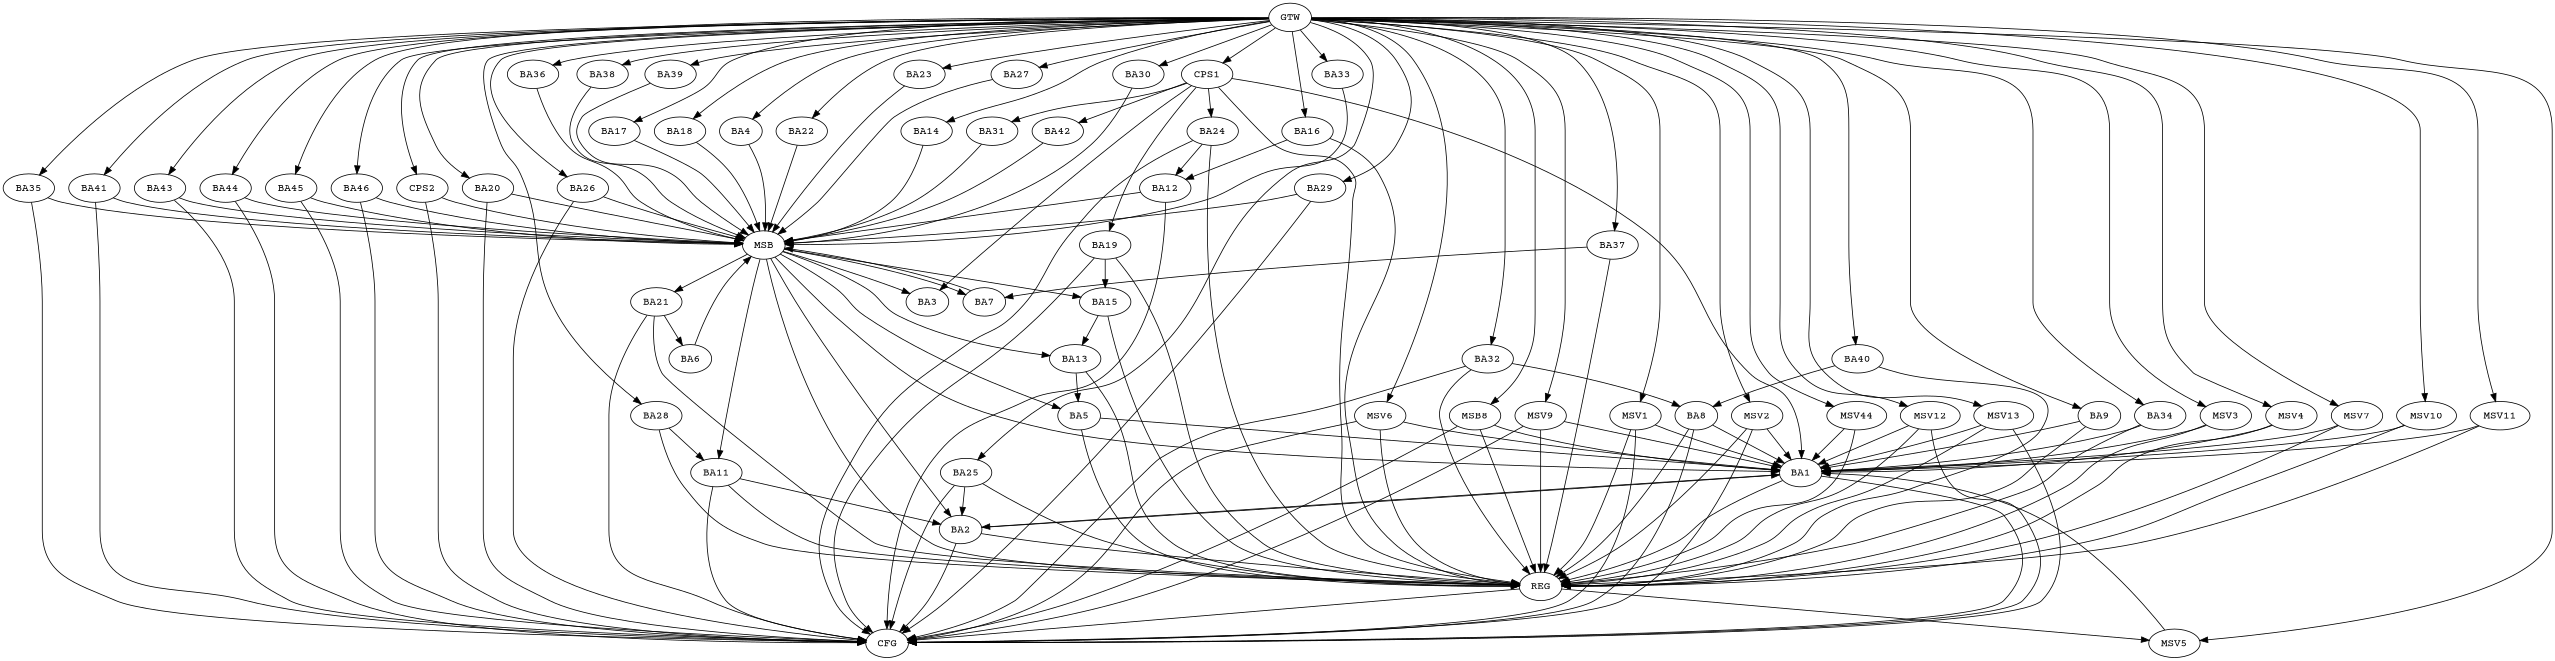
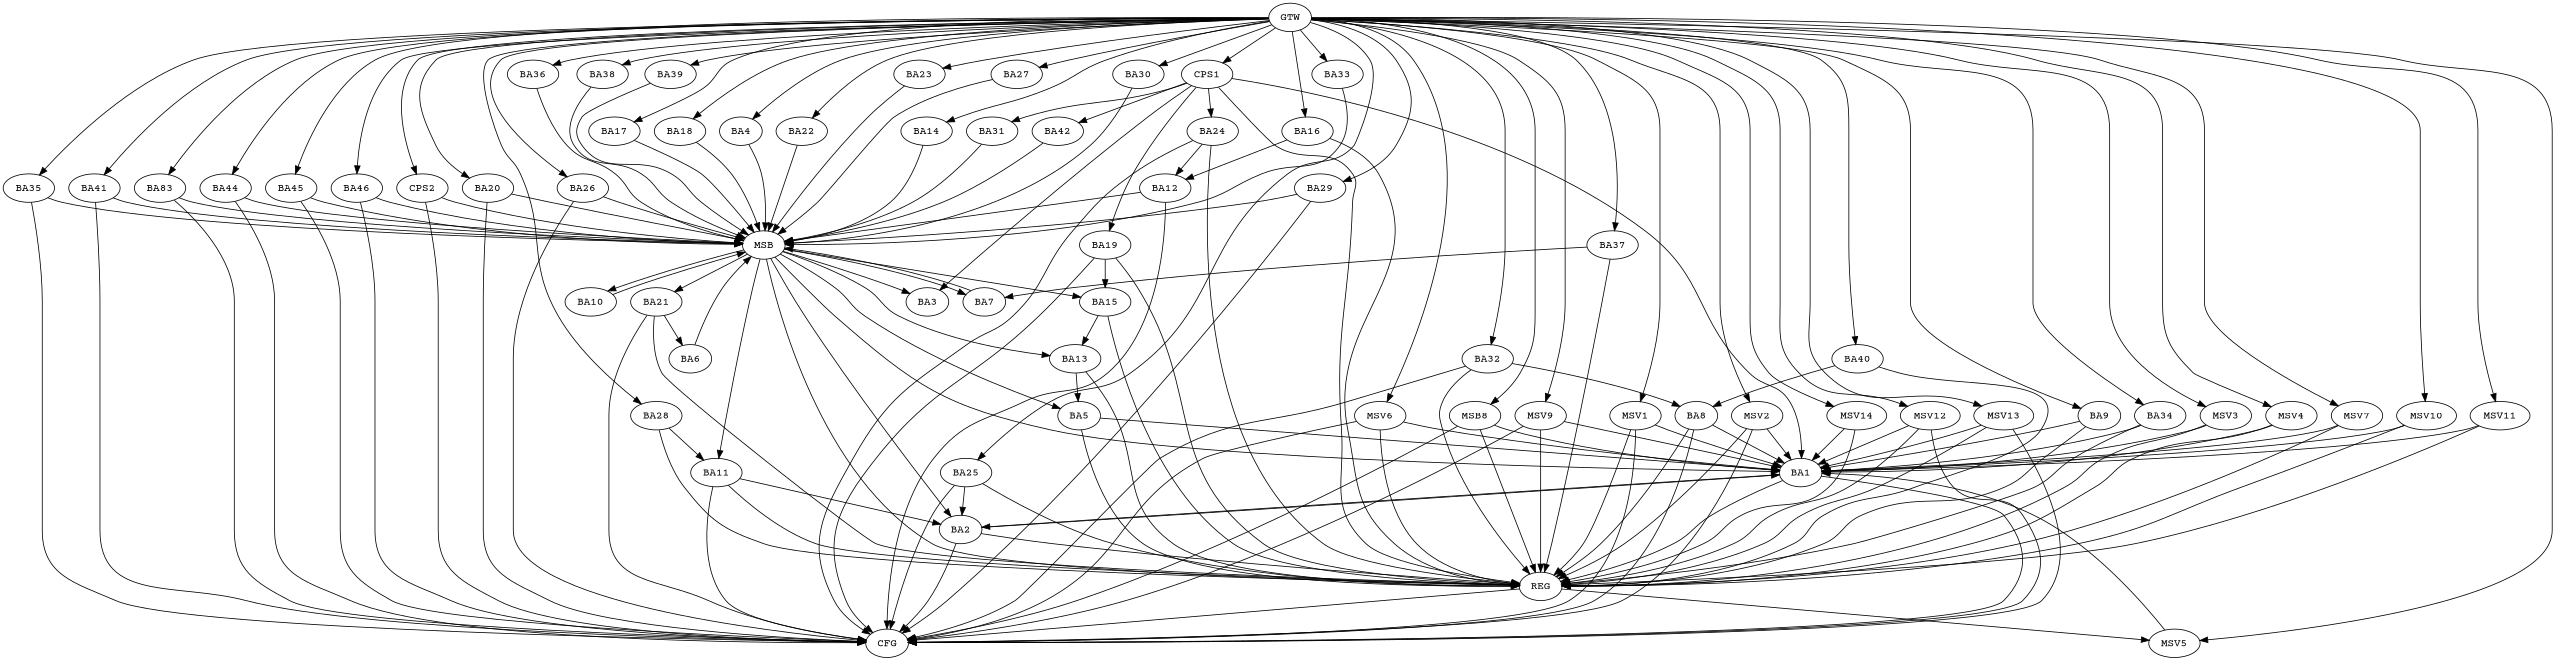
node "BA43": label "BA43" -> "BA83"
node "BA10": added
node "MSV44": label "MSV44" -> "MSV14"
